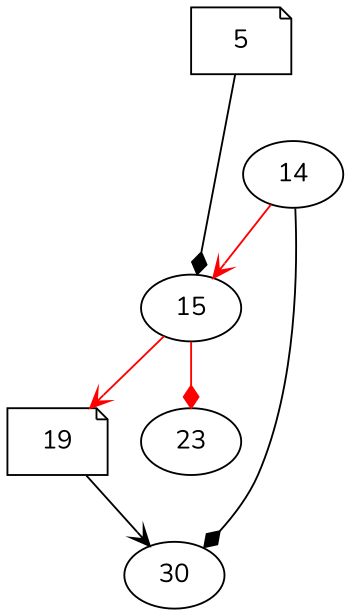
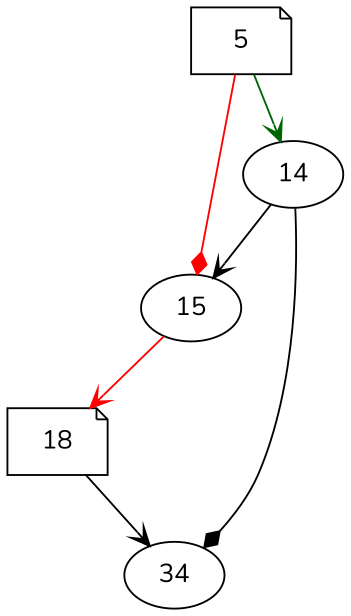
edge "5" -> "14": added
edge "5" -> "15": color black -> red
edge "14" -> "15": color red -> black
node "19": label "19" -> "18"
node "23": removed
node "30": label "30" -> "34"
